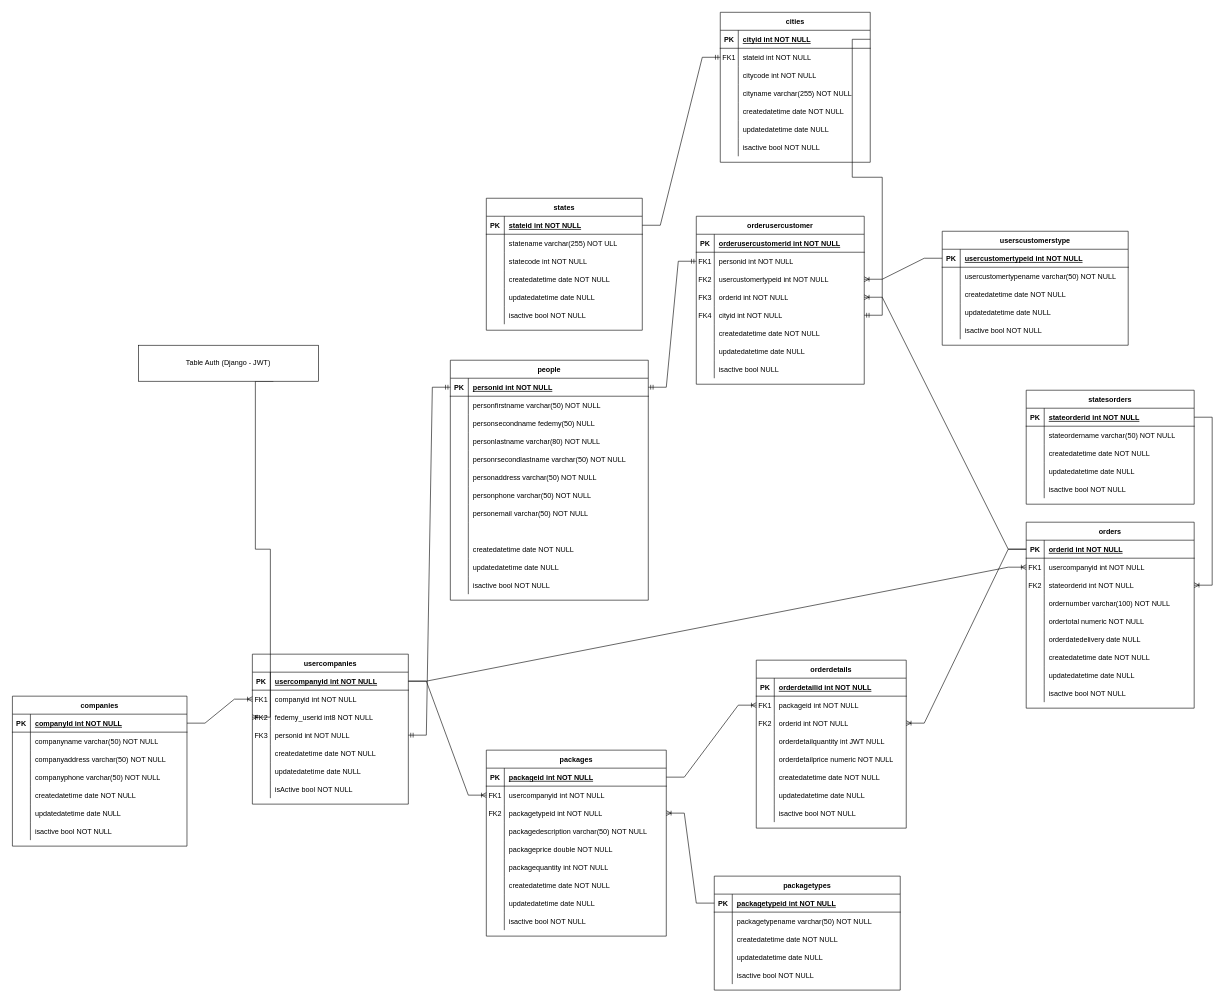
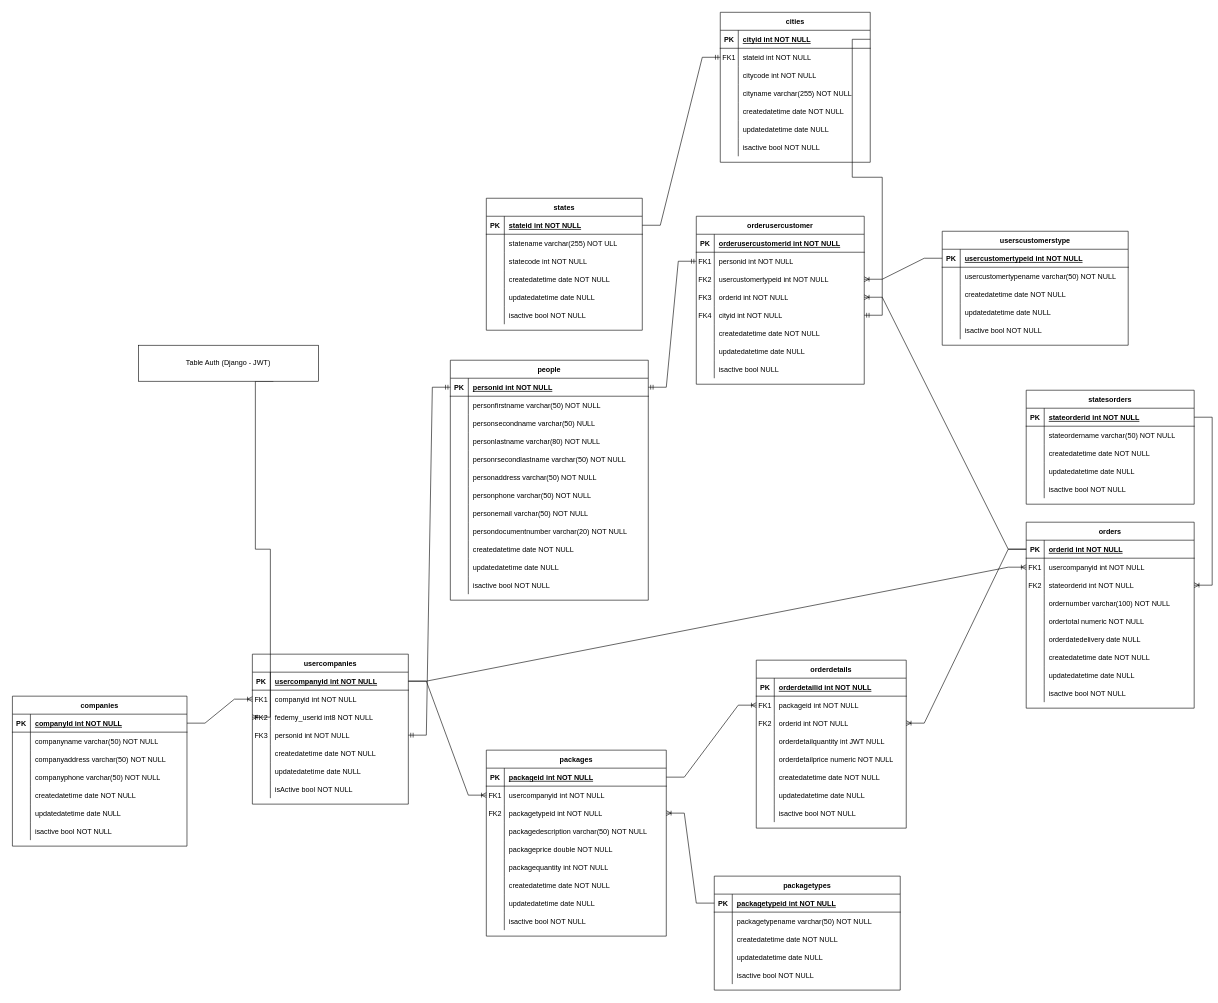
node "personsecondname fedemy(50) NULL": label "personsecondname fedemy(50) NULL" -> "personsecondname varchar(50) NULL"
node "persondocumentnumber varchar(20) NOT NULL": added
